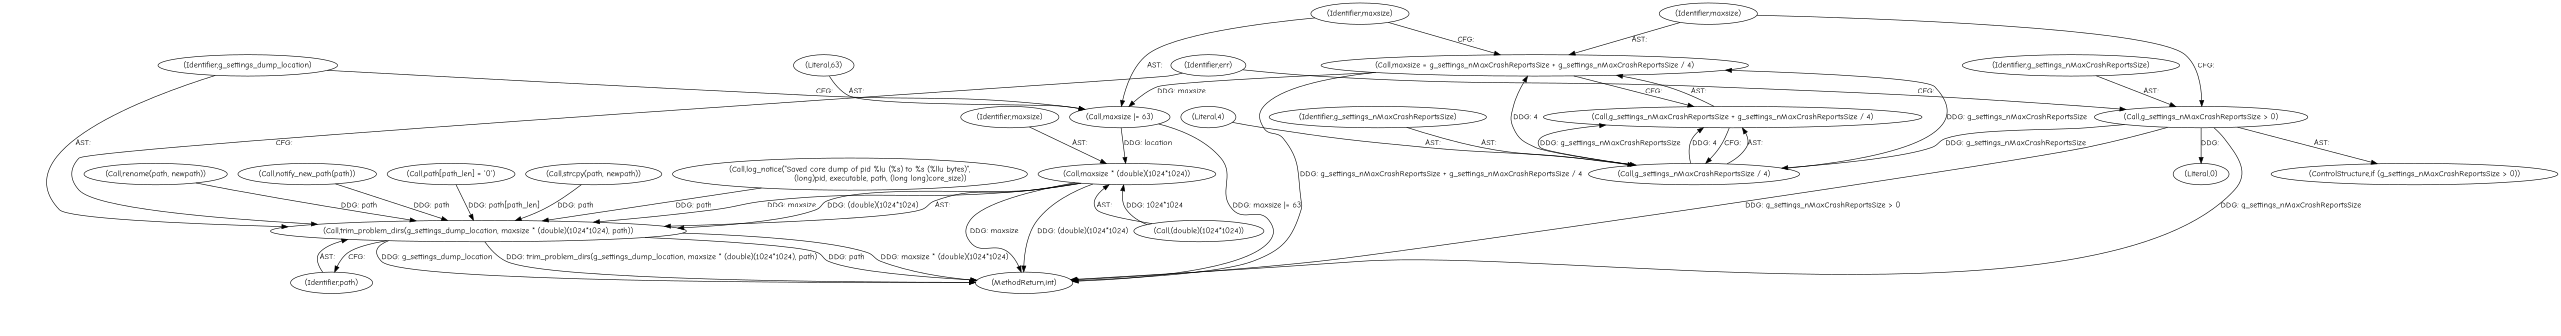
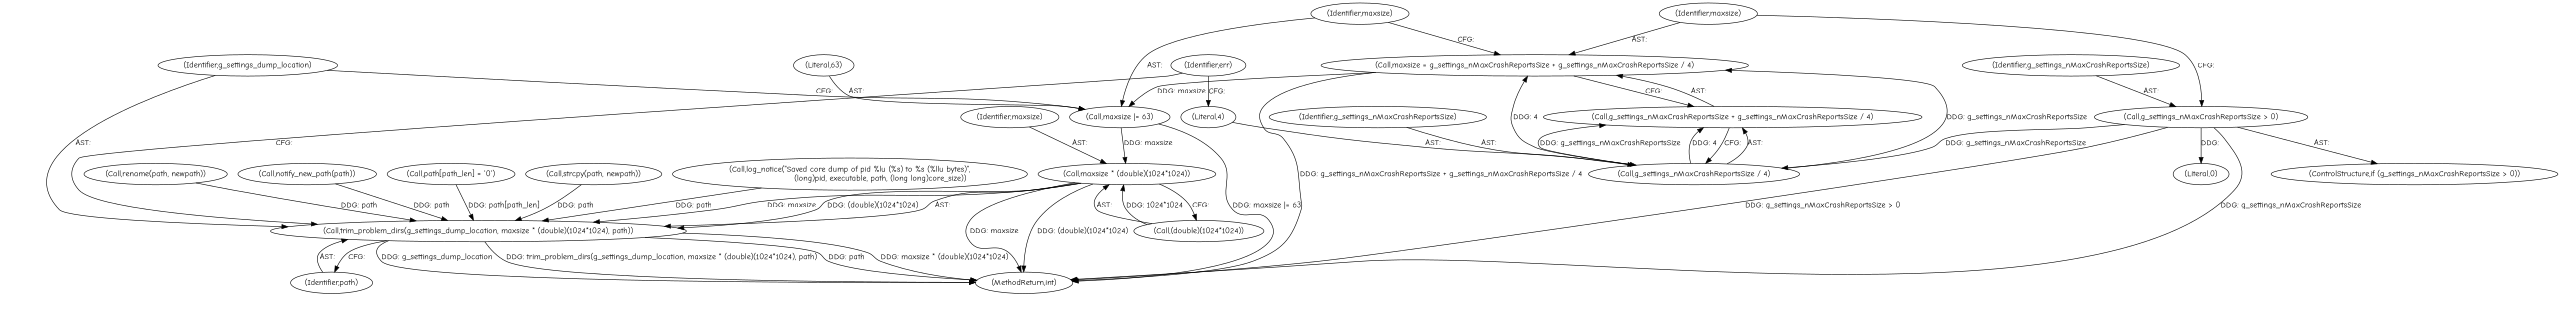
edge "(Identifier,err)" -> "(Call,g_settings_nMaxCrashReportsSize > 0)": now "(Identifier,err)" -> "(Literal,4)"
edge "(Call,maxsize |= 63)" -> "(Call,maxsize * (double)(1024*1024))": label "DDG: location" -> "DDG: maxsize"
edge "(Call,maxsize * (double)(1024*1024))" -> "(Call,(double)(1024*1024))": added, label "CFG:"
